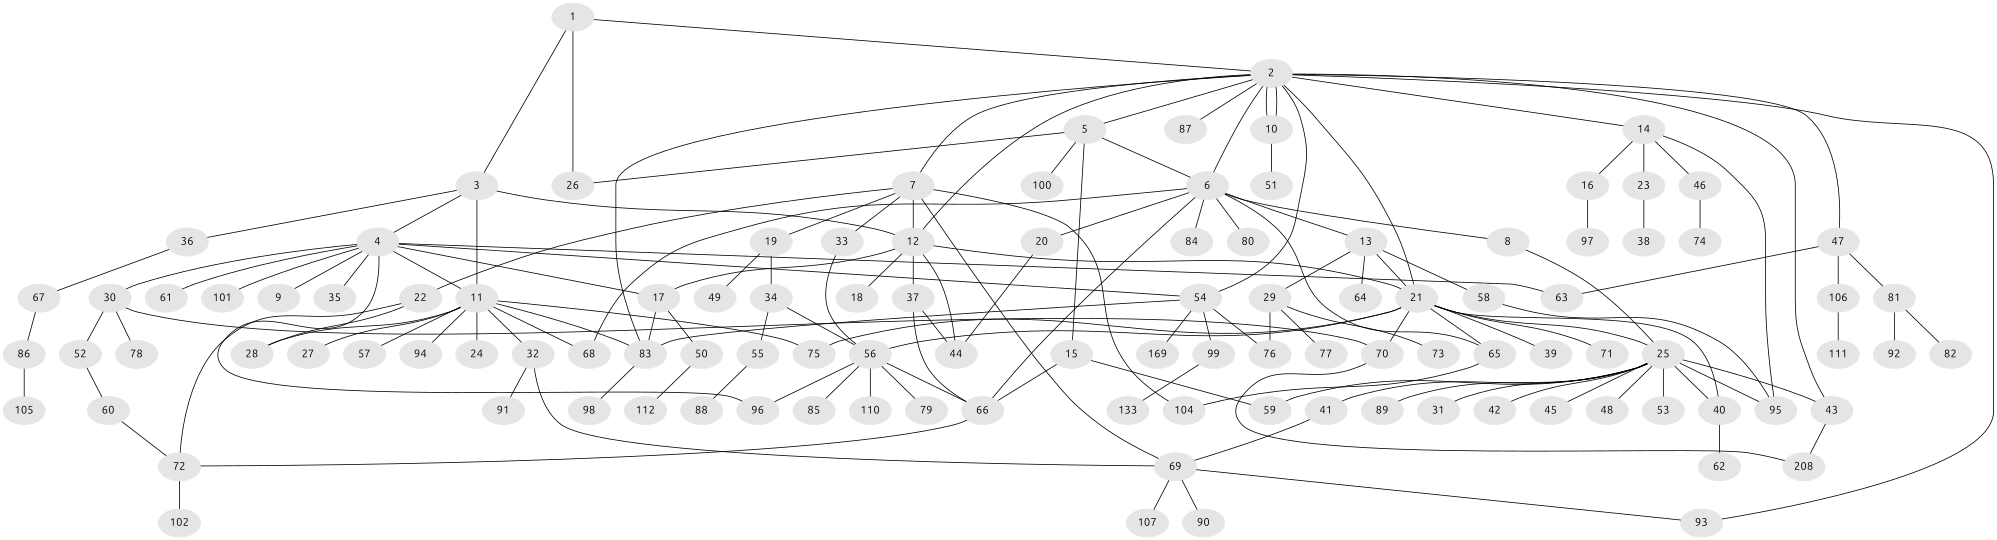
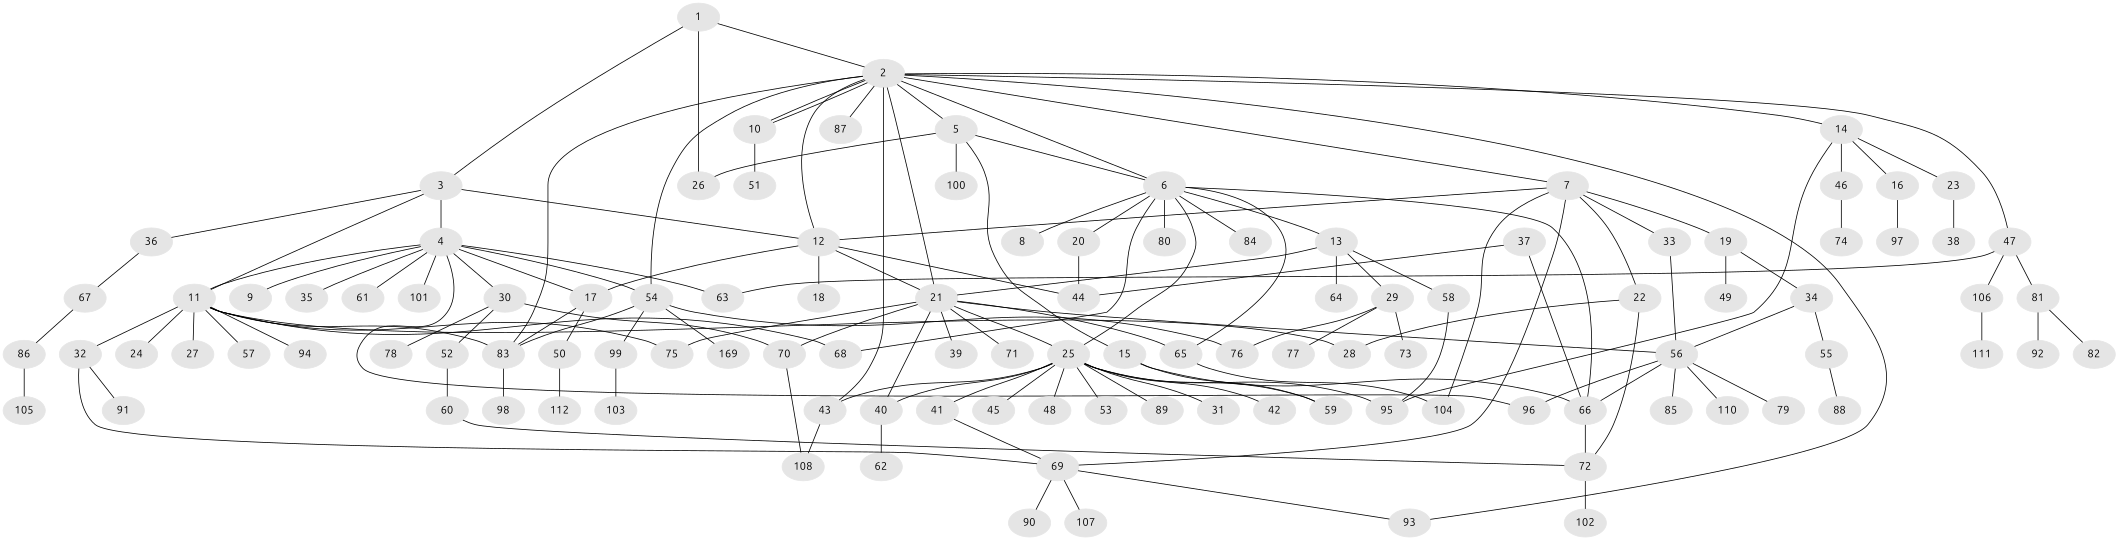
edge "12" -- "37": removed
edge "8" -- "25": now "6" -- "25"
node "133": label "133" -> "103"
node "208": label "208" -> "108"
